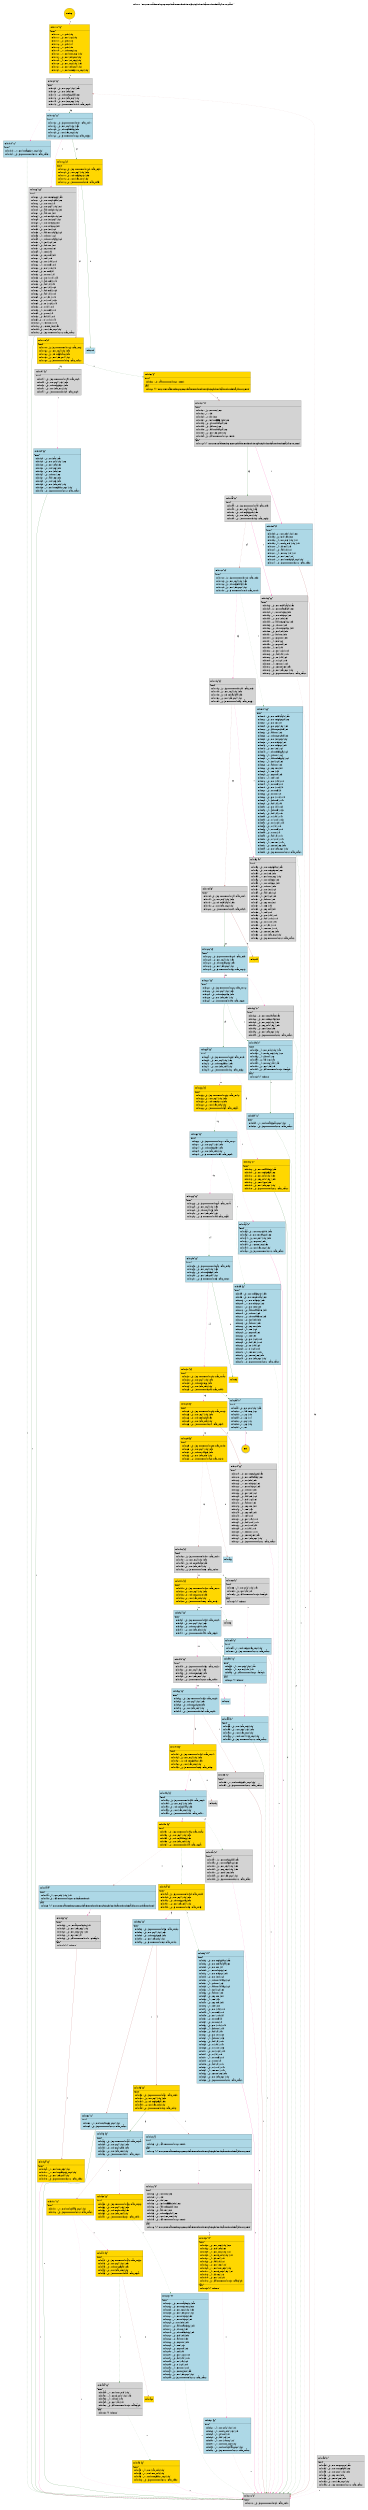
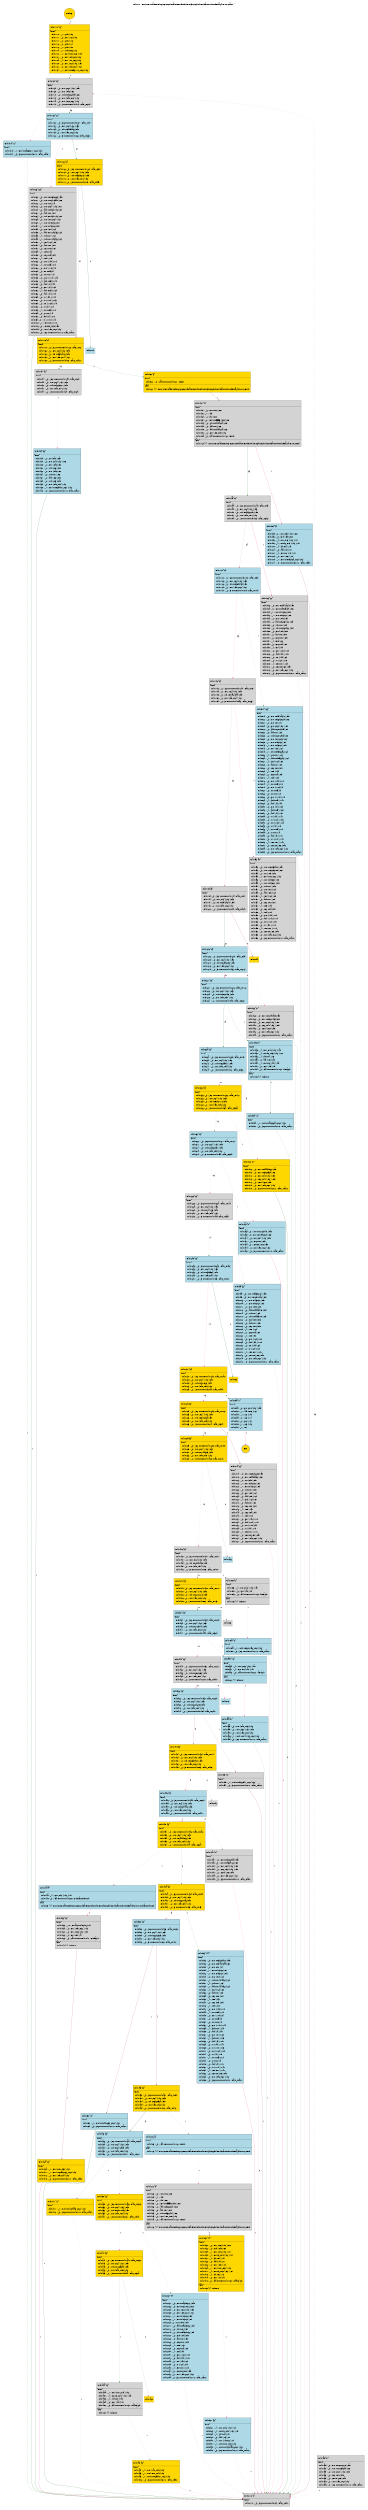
edge "0x401d11 [12]" -> "0x401a47 [25]": now "0x401a2e [25]" -> "0x401a47 [25]"
